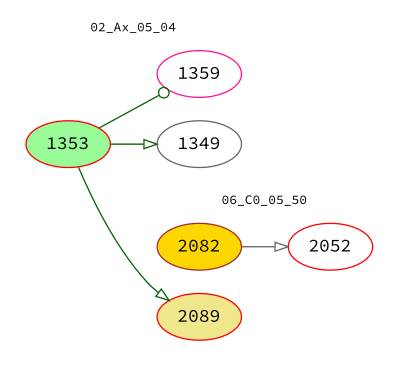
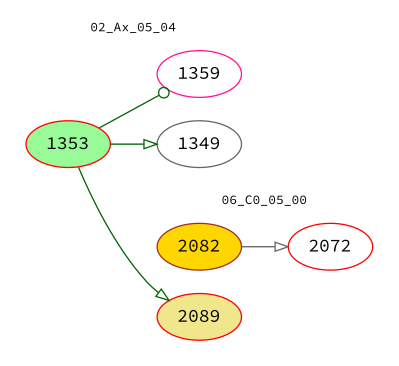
cluster "06_C0_05_50": label "06_C0_05_50" -> "06_C0_05_00"
node "2052": label "2052" -> "2072"
